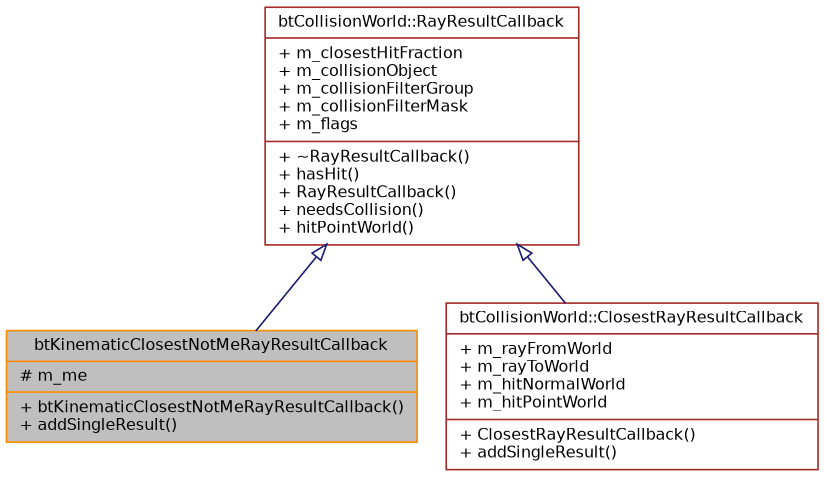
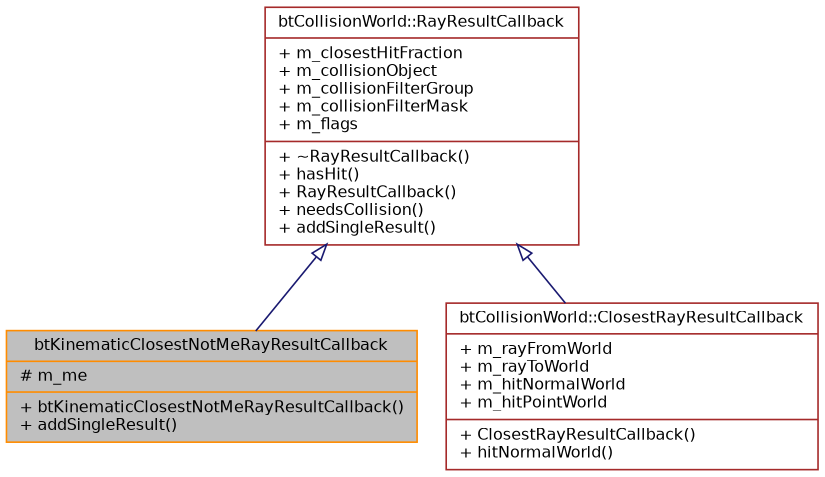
node "btCollisionWorld::RayResultCallback": text "+ hitPointWorld()" -> "+ addSingleResult()"
node "btCollisionWorld::ClosestRayResultCallback": text "+ addSingleResult()" -> "+ hitNormalWorld()"
